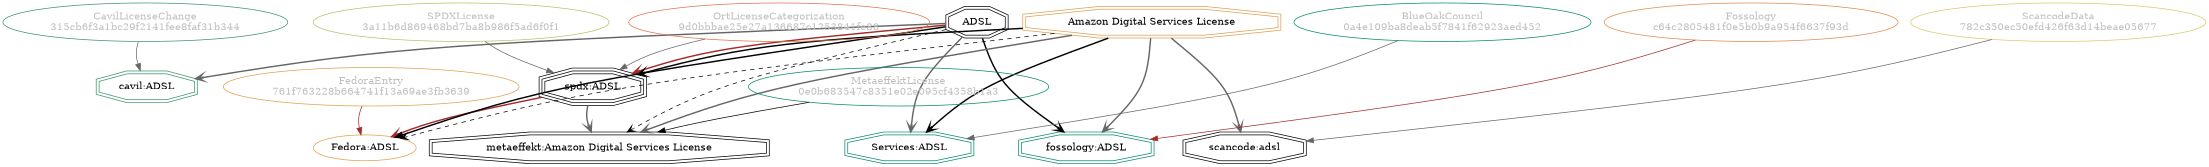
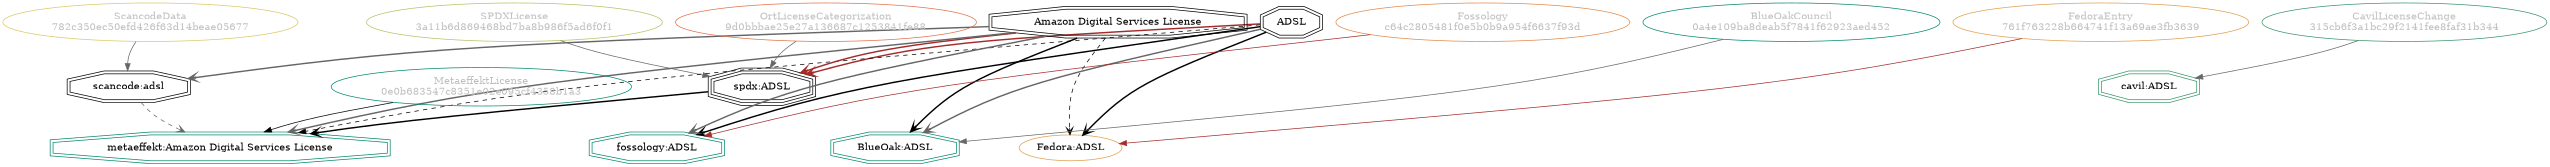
node "Amazon Digital Services License": color #e09d4b -> black
edge "ADSL" -> "cavil:ADSL": removed
edge "Amazon Digital Services License" -> "spdx:ADSL": color black -> brown
edge "ADSL" -> "Fedora:ADSL": arrowhead normal -> vee
edge "ADSL" -> "metaeffekt:Amazon Digital Services License": arrowhead vee -> normal
edge "spdx:ADSL" -> "Fedora:ADSL": removed
edge "spdx:ADSL" -> "metaeffekt:Amazon Digital Services License": color gray40 -> black
edge "scancode:adsl" -> "metaeffekt:Amazon Digital Services License": added
node "metaeffekt:Amazon Digital Services License": color black -> #00876c
node "Services:ADSL": label "Services:ADSL" -> "BlueOak:ADSL"
